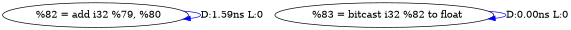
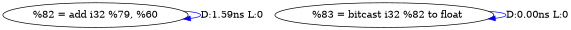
node "%82 = add i32 %79, %80": label "%82 = add i32 %79, %80" -> "%82 = add i32 %79, %60"
